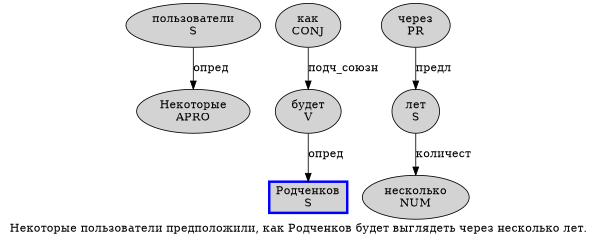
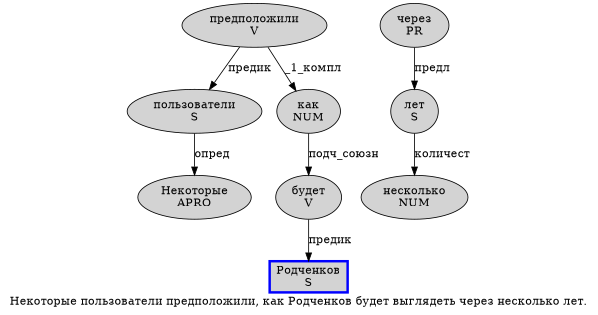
node "предположили V": added
node "как CONJ": label "как CONJ" -> "как NUM"
edge "будет V" -> "Родченков S": label "опред" -> "предик"
